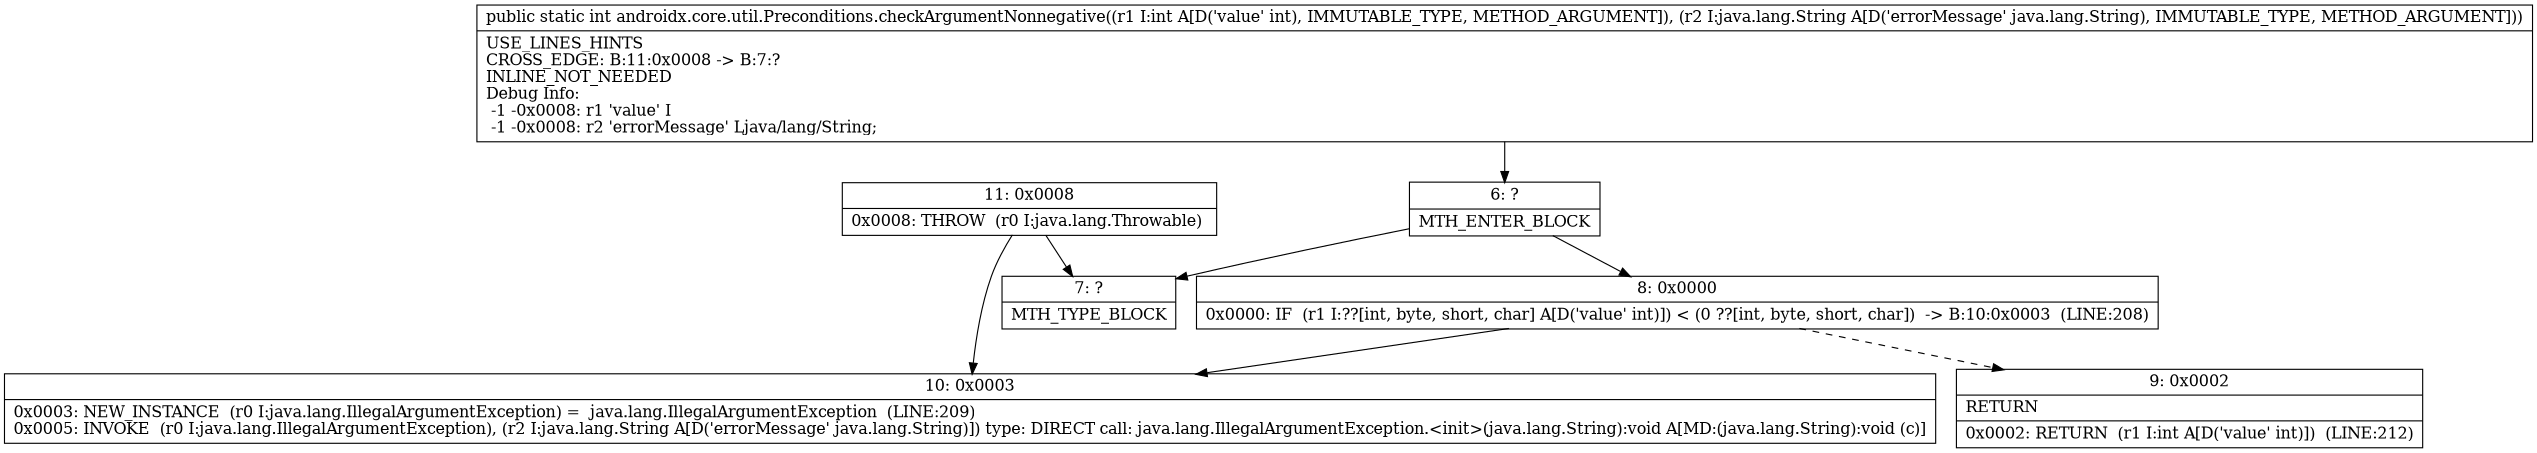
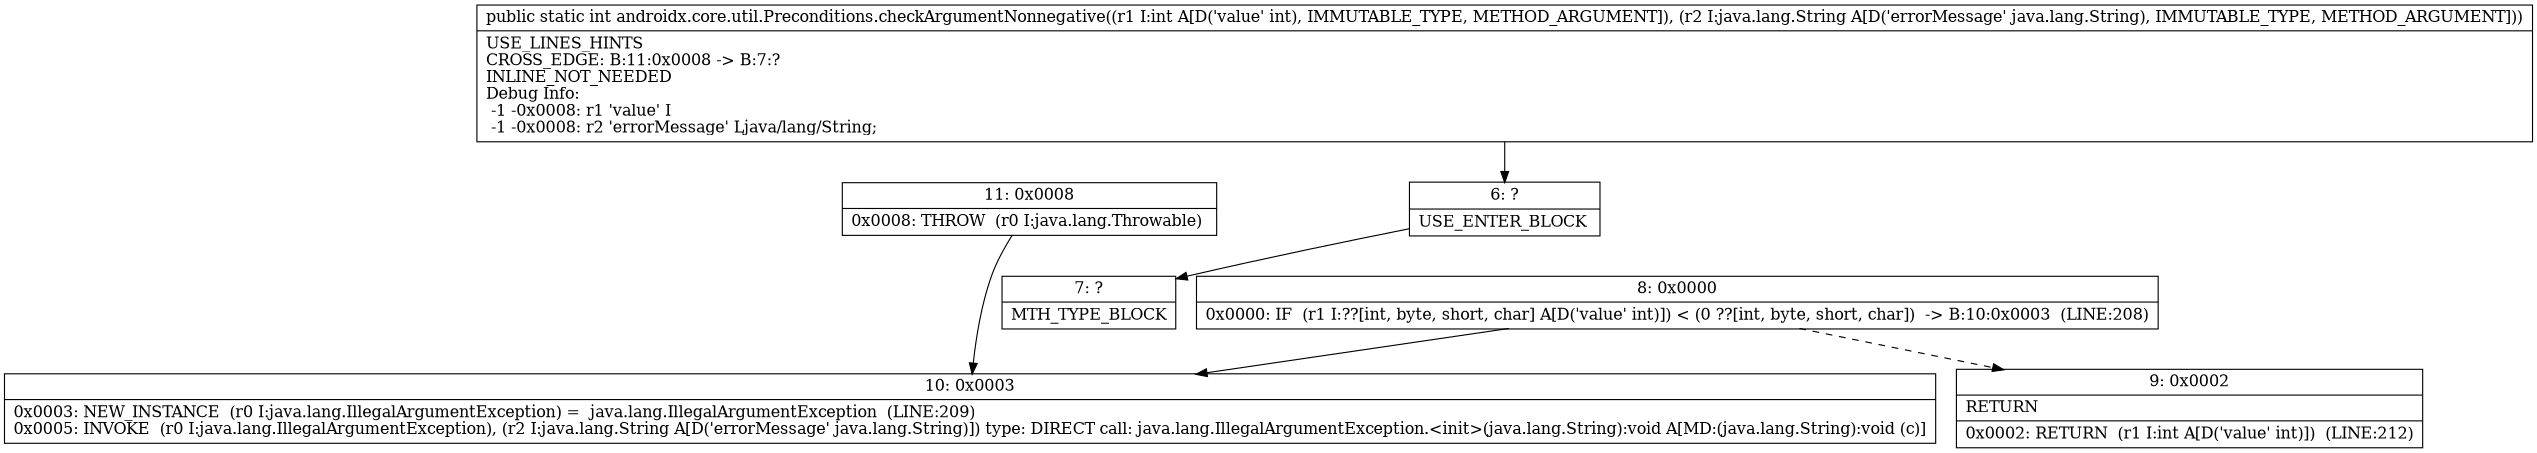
node "6: ?": text "MTH_ENTER_BLOCK" -> "USE_ENTER_BLOCK"
edge "11: 0x0008" -> "7: ?": removed
edge "6: ?" -> "8: 0x0000": removed
